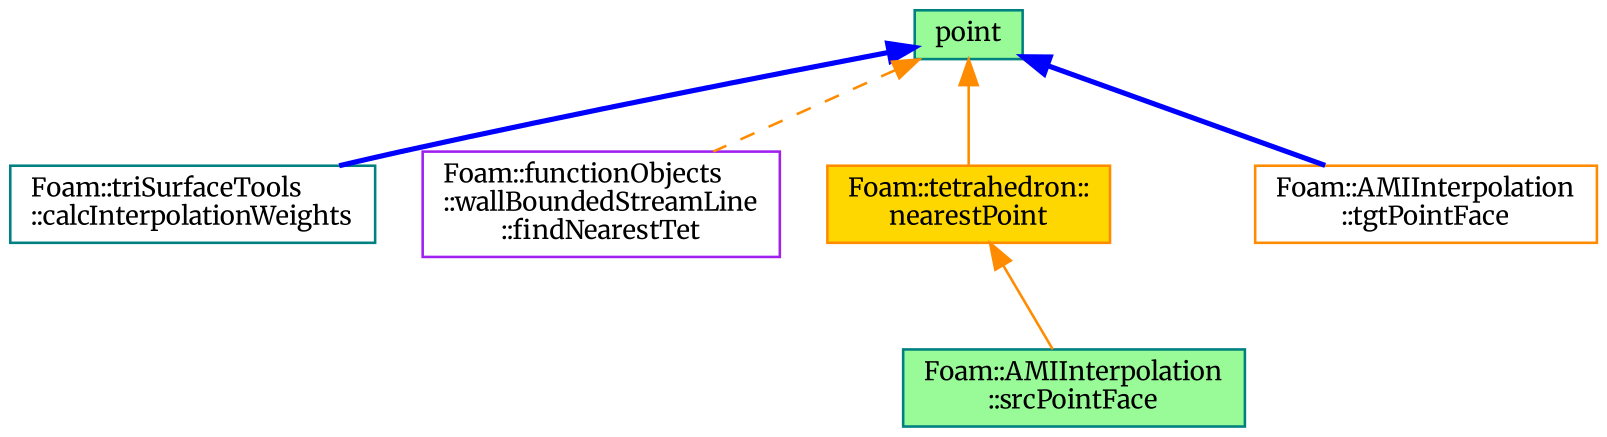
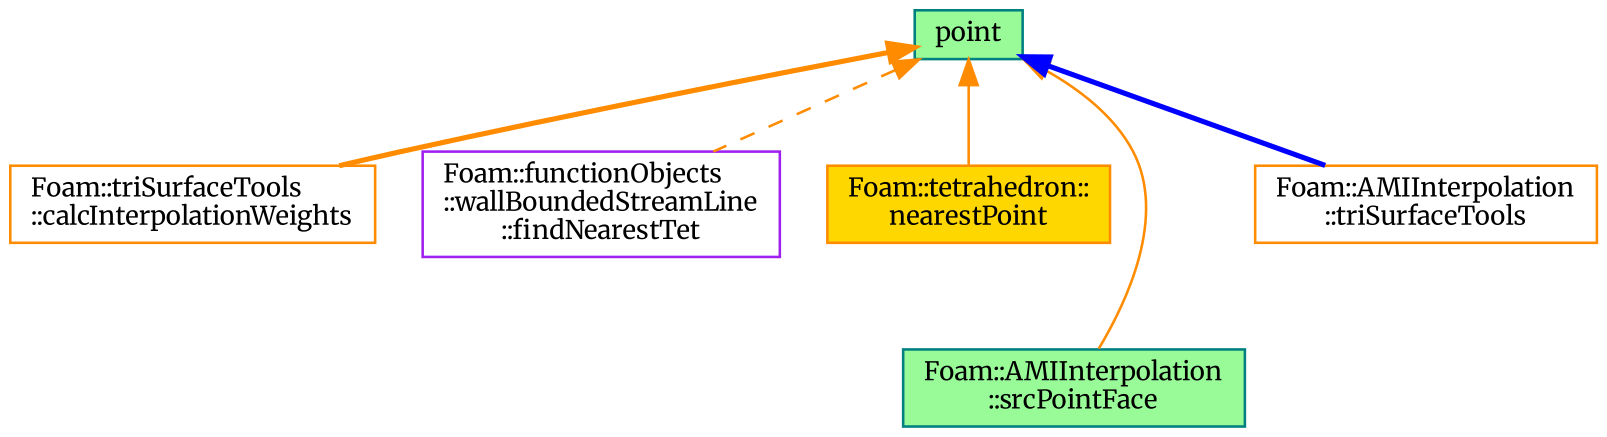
edge "Foam::triSurfaceTools ::calcInterpolationWeights" -> "point": color blue -> darkorange
node "Foam::triSurfaceTools ::calcInterpolationWeights": color teal -> darkorange
node "Foam::AMIInterpolation ::tgtPointFace": label "Foam::AMIInterpolation ::tgtPointFace" -> "Foam::AMIInterpolation ::triSurfaceTools"
edge "Foam::AMIInterpolation ::srcPointFace" -> "Foam::tetrahedron:: nearestPoint": now "Foam::AMIInterpolation ::srcPointFace" -> "point"
